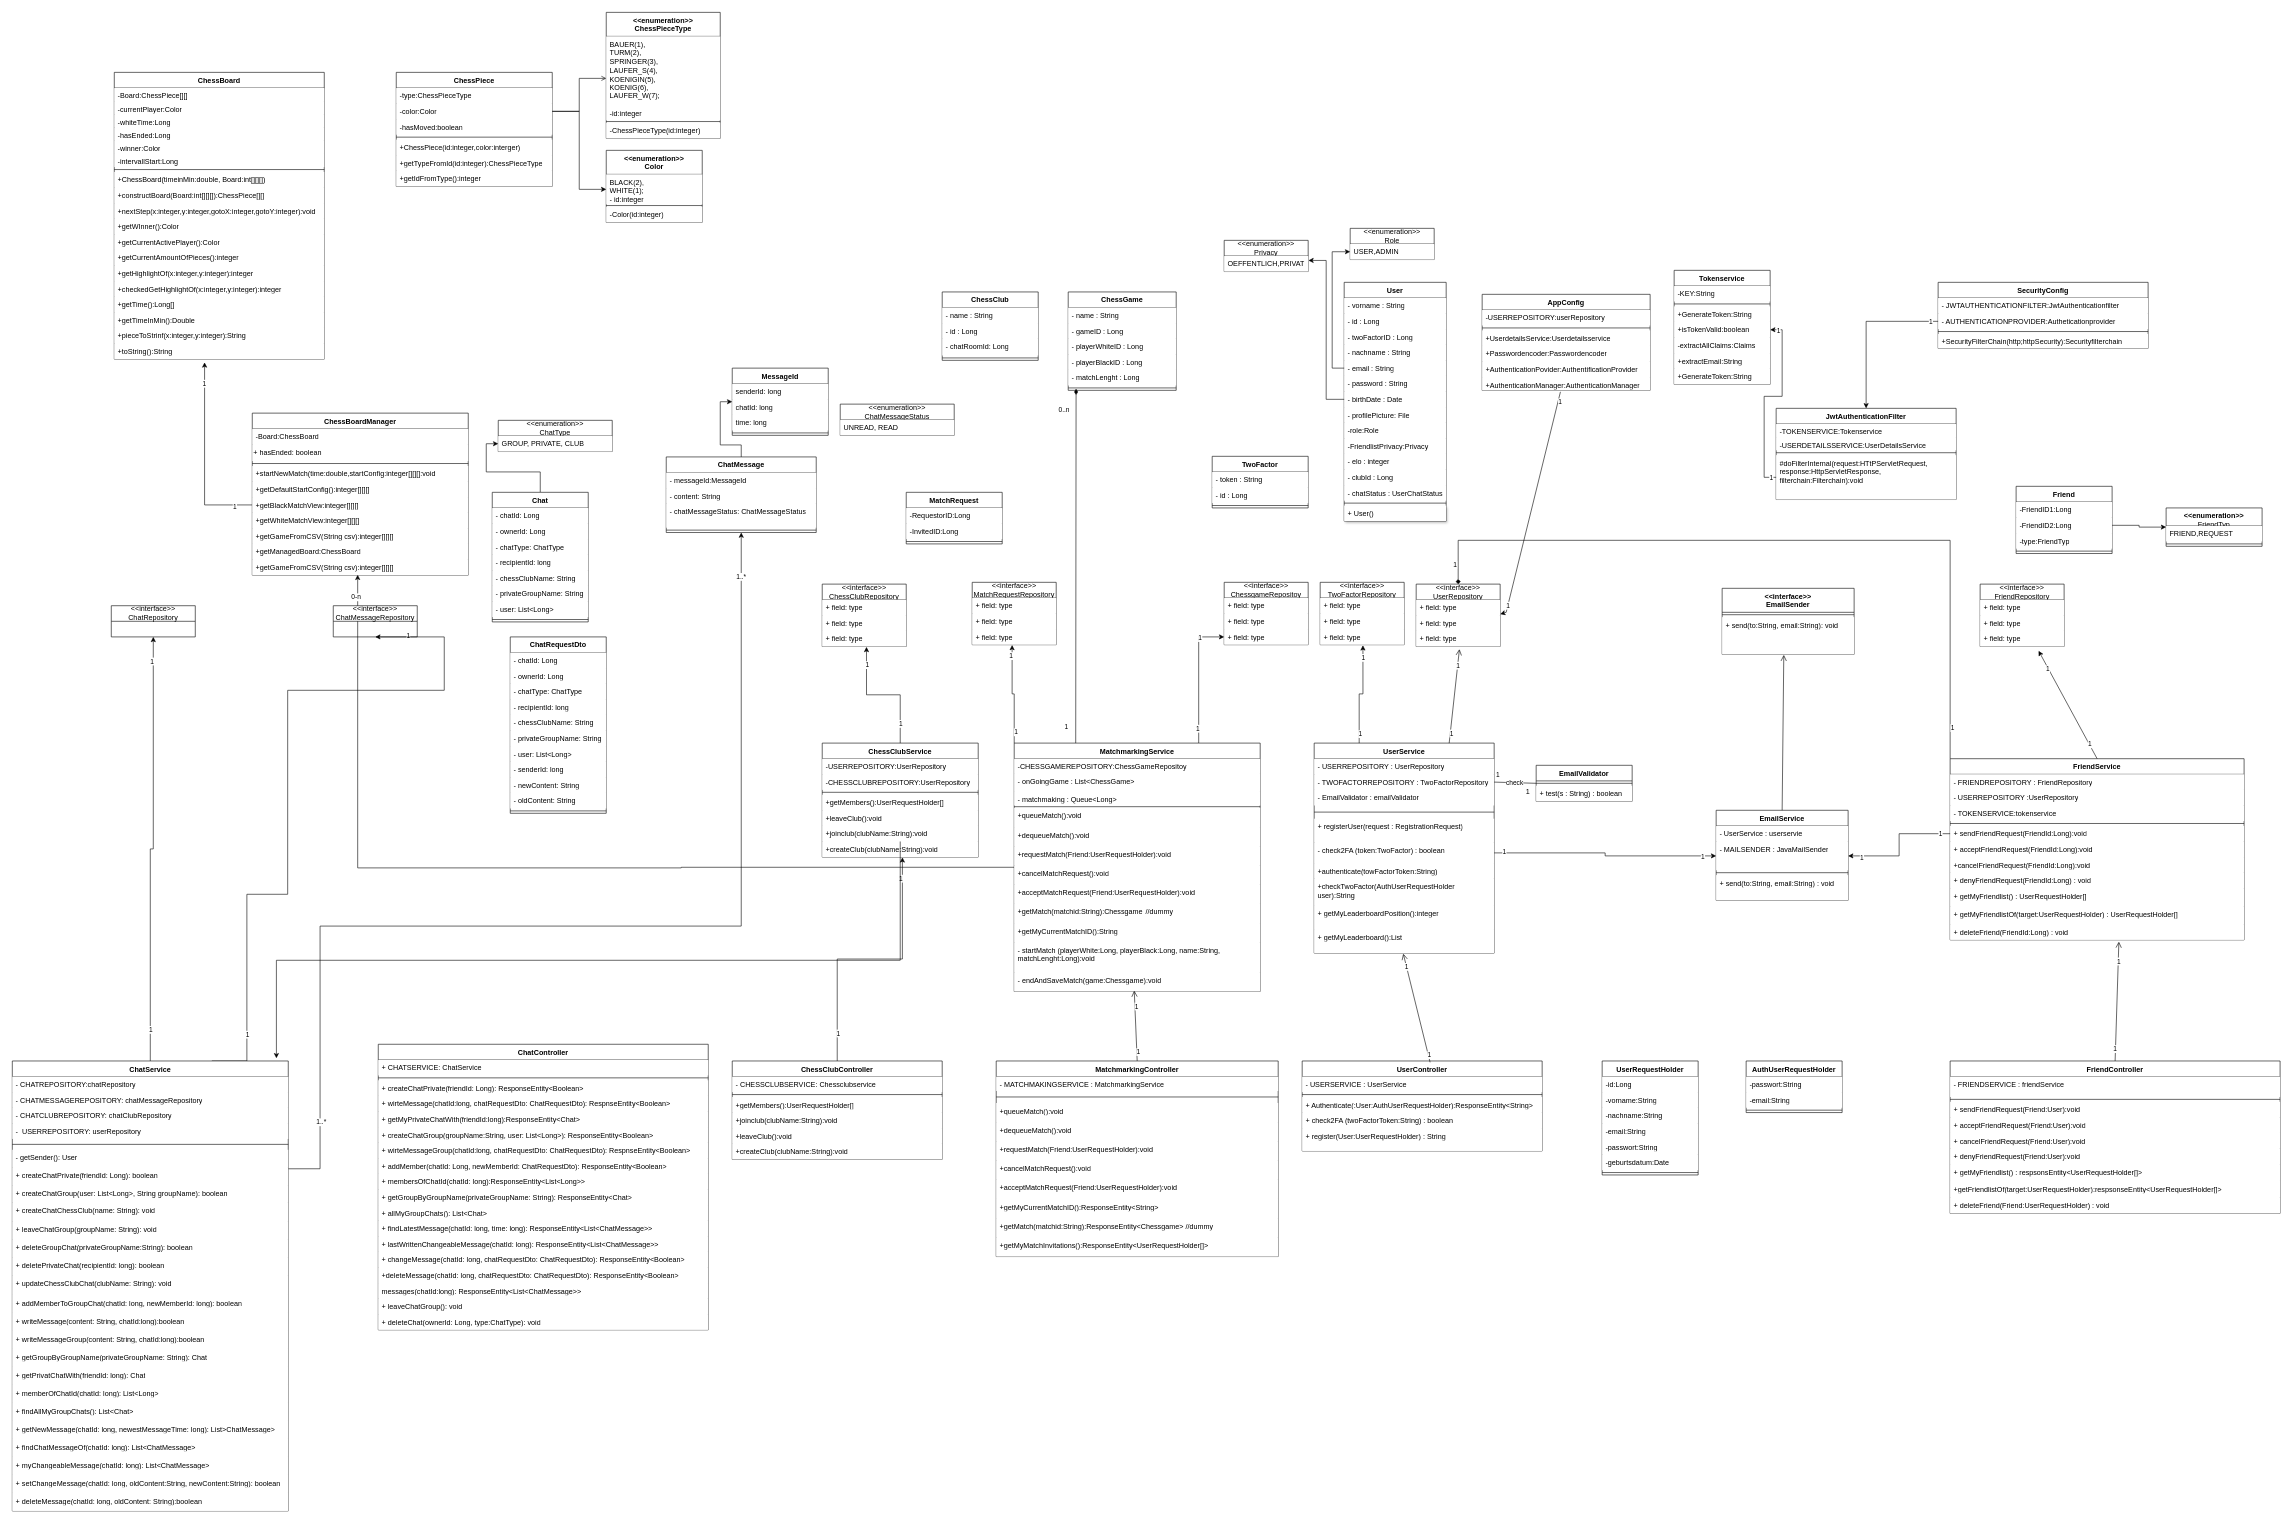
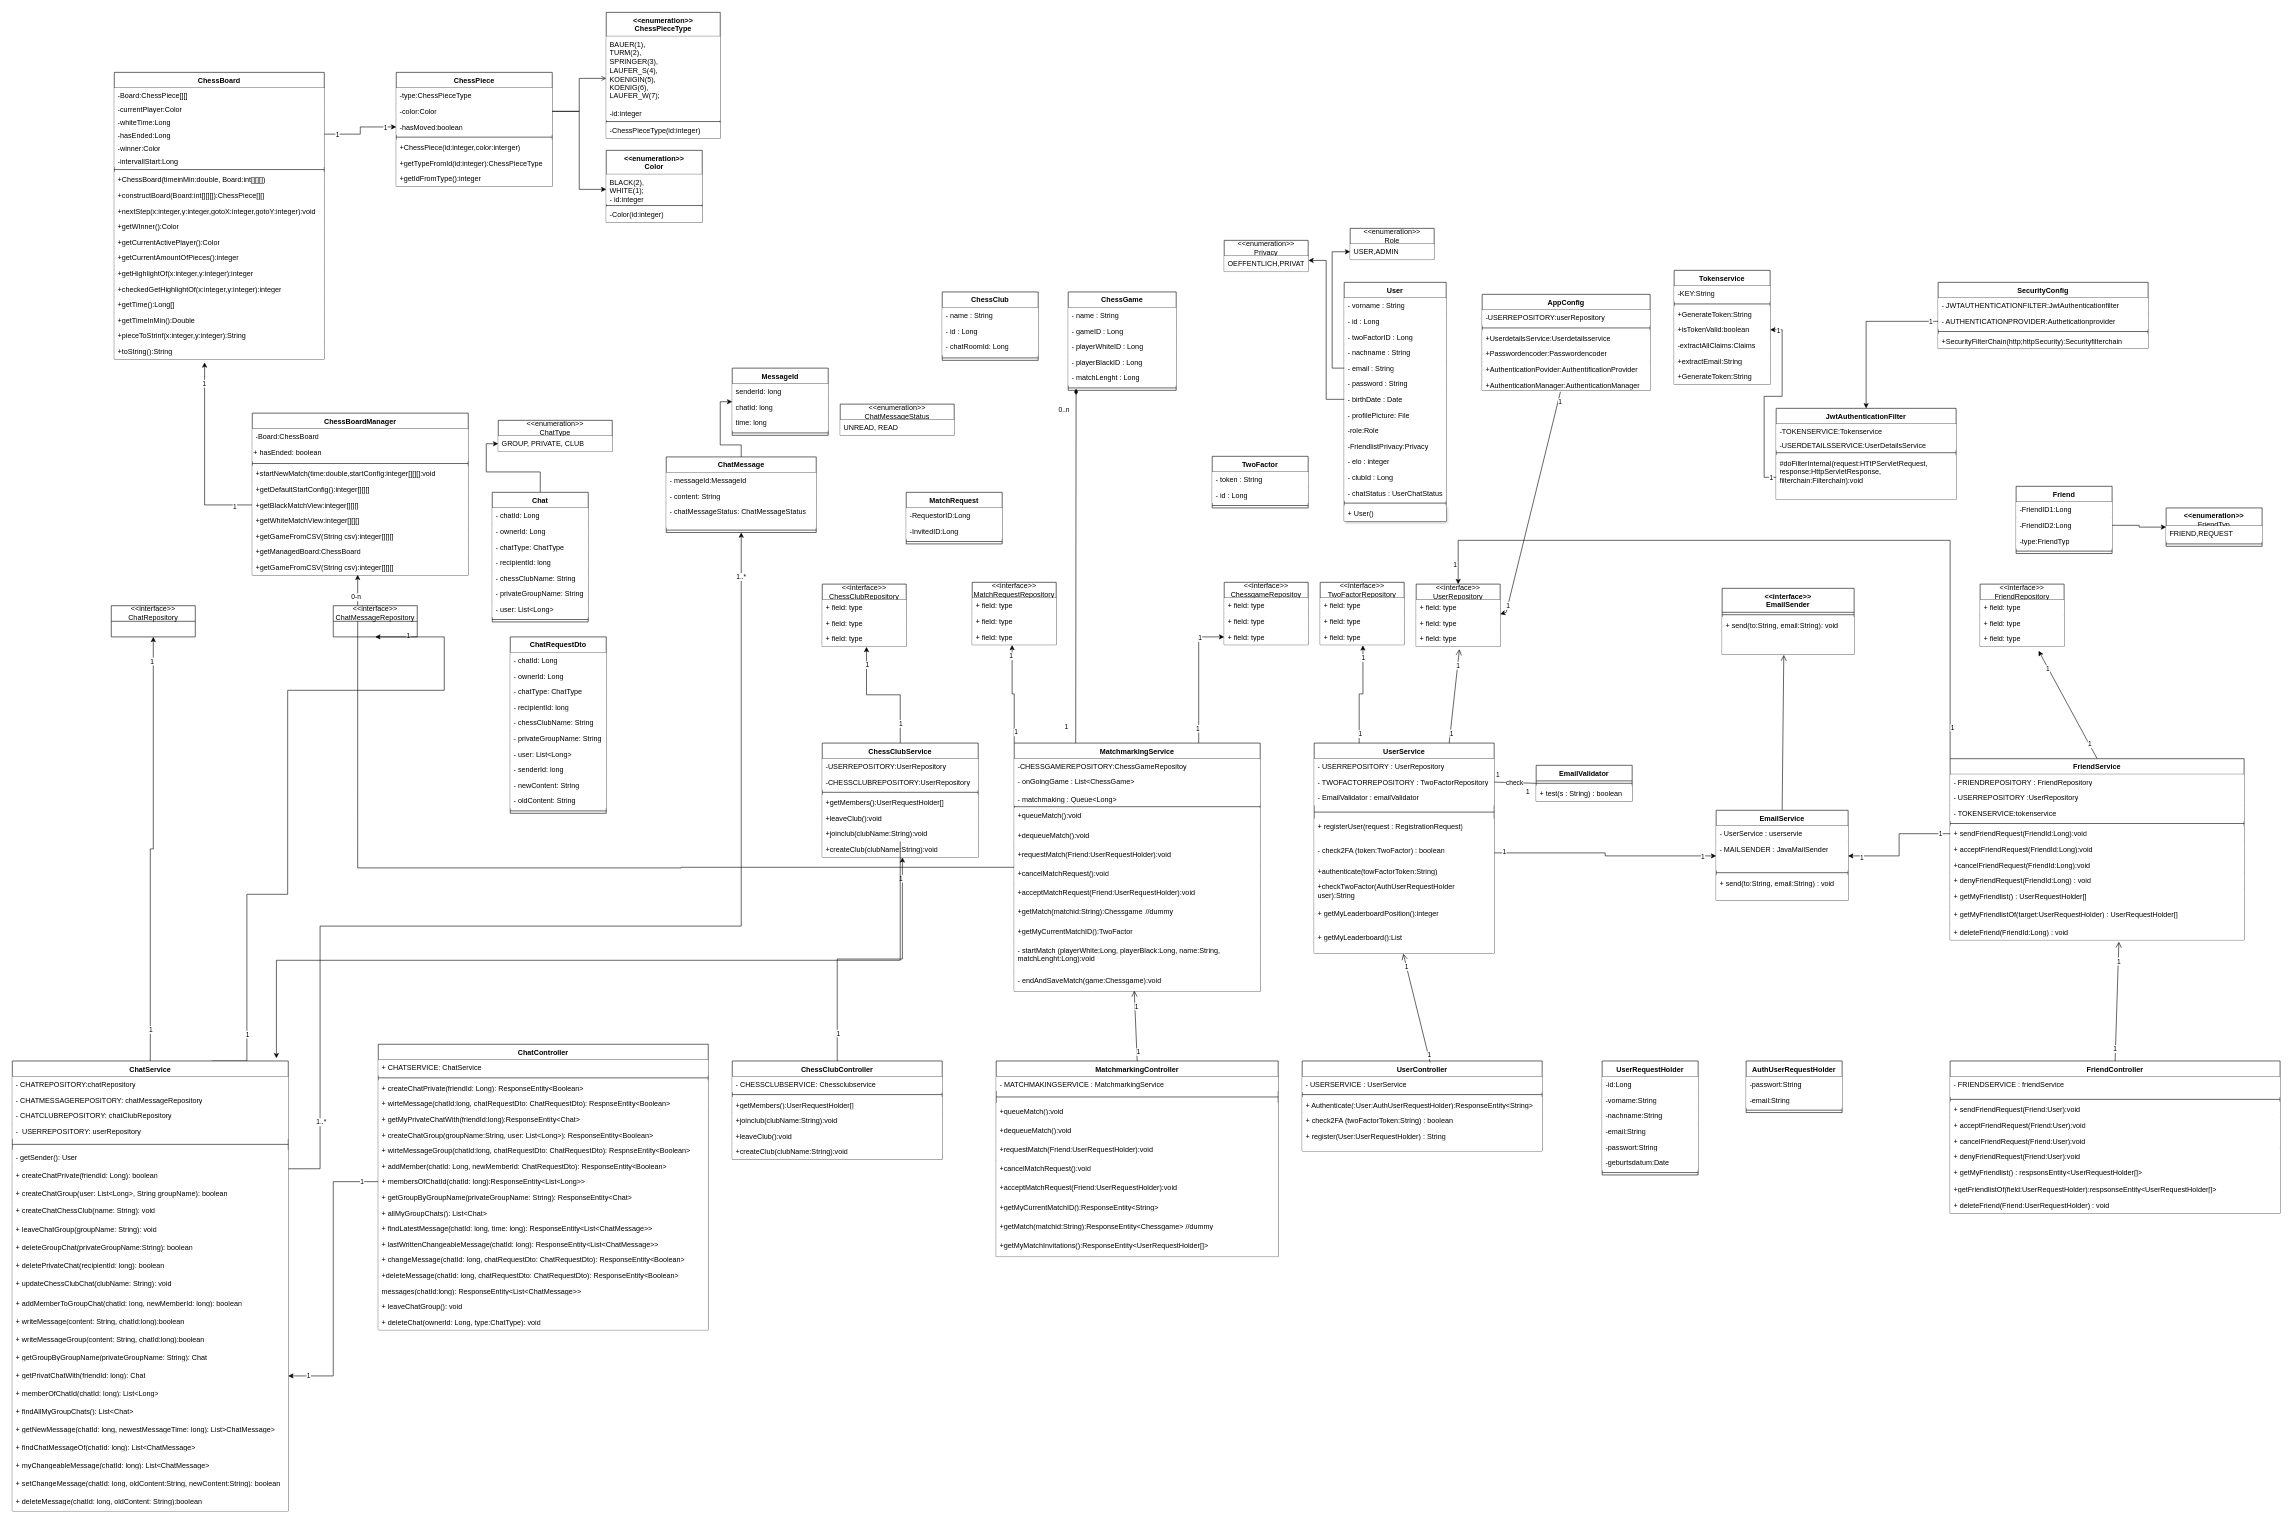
edge "-hasEnded:Long" -> "-hasMoved:boolean": added, labels "1", "1"
edge "FriendService" -> "<<interface>> UserRepository": arrowhead diamond -> classic
node "+getMyCurrentMatchID():String": label "+getMyCurrentMatchID():String" -> "+getMyCurrentMatchID():TwoFactor"
edge "+ membersOfChatId(chatId: long):ResponseEntity<List<Long>>" -> "+ getPrivatChatWith(friendId: long): Chat": added, labels "1", "1"
node "+getFriendlistOf(target:UserRequestHolder):respsonseEntity<UserRequestHolder[]>": label "+getFriendlistOf(target:UserRequestHolder):respsonseEntity<UserRequestHolder[]>" -> "+getFriendlistOf(field:UserRequestHolder):respsonseEntity<UserRequestHolder[]>"
